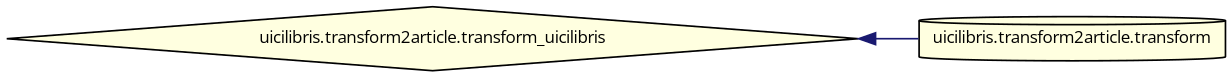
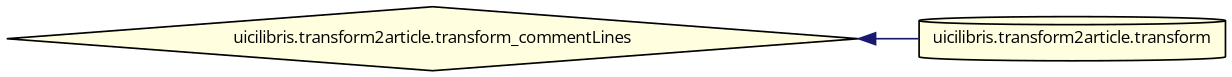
node "uicilibris.transform2article.transform_uicilibris": label "uicilibris.transform2article.transform_uicilibris" -> "uicilibris.transform2article.transform_commentLines"
